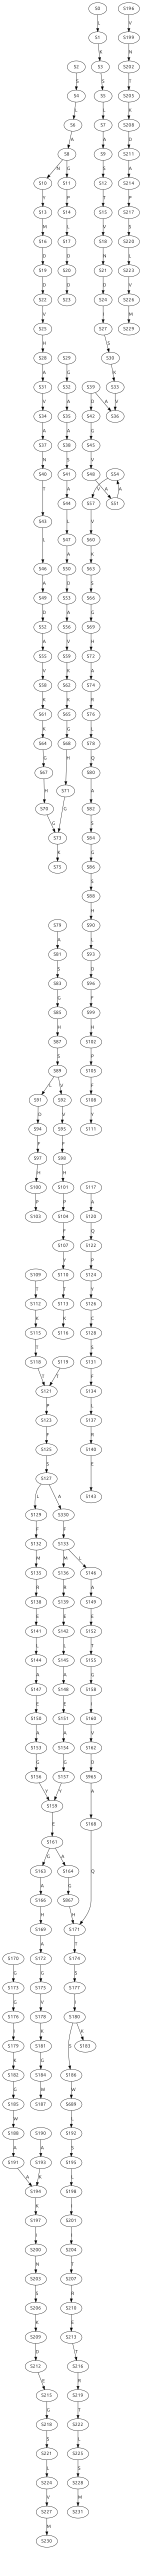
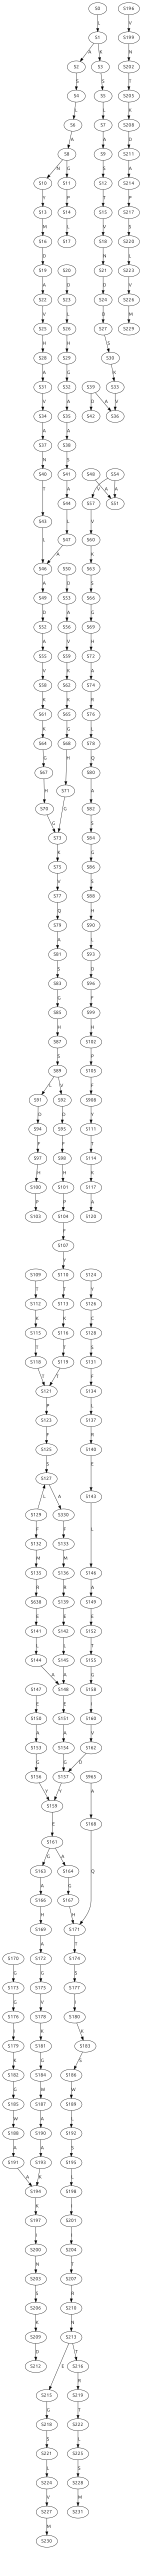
edge "S1" -> "S2": added, label "A"
edge "S17" -> "S20": removed, label "D"
edge "S19" -> "S22": label "D" -> "A"
edge "S24" -> "S27": label "I" -> "D"
node "S26": added
node "S45": removed
edge "S51" -> "S54": reversed
edge "S47" -> "S50": now "S47" -> "S46"
node "S77": added
node "S108": label "S108" -> "S908"
edge "S92" -> "S95": label "V" -> "D"
node "S114": added
node "S122": removed
edge "S116" -> "S119": added, label "T"
edge "S127" -> "S129": reversed
edge "S133" -> "S146": now "S143" -> "S146"
node "S138": label "S138" -> "S638"
edge "S144" -> "S147": now "S144" -> "S148"
edge "S162" -> "S965": now "S162" -> "S157"
node "S867": label "S867" -> "S167"
edge "S180" -> "S186": now "S183" -> "S186"
node "S689": label "S689" -> "S189"
edge "S187" -> "S190": added, label "A"
edge "S210" -> "S213": label "E" -> "N"
edge "S212" -> "S215": now "S213" -> "S215"
